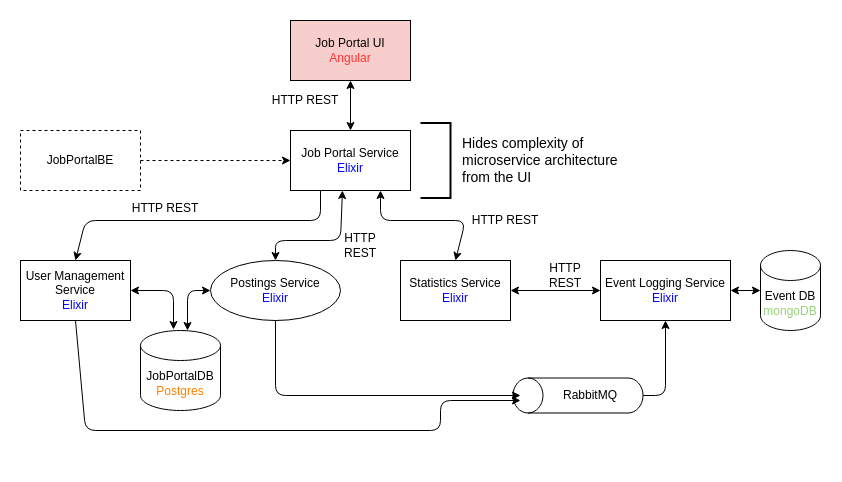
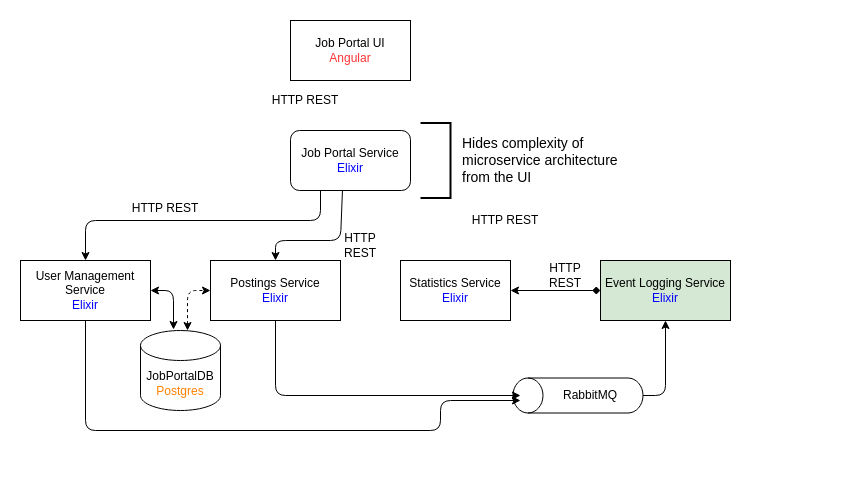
node "Job Portal UI Angular": fillcolor #f8cecc -> #ffffff
edge "Job Portal UI Angular" -- "Job Portal Service Elixir": removed
node "JobPortalBE": removed
edge "JobPortalBE" -> "Job Portal Service Elixir": removed
node "Job Portal Service Elixir": shape rectangle -> rounded rectangle
edge "Job Portal Service Elixir" -- "Postings Service Elixir": arrowhead classic -> none
edge "Job Portal Service Elixir" -- "Statistics Service Elixir": removed
node "User Management Service Elixir": size 110x60 -> 130x60
node "Postings Service Elixir": shape ellipse -> rectangle
edge "Statistics Service Elixir" -- "Event Logging Service Elixir": arrowhead classic -> diamond
node "Event Logging Service Elixir": fillcolor #ffffff -> #d5e8d4
edge "Event Logging Service Elixir" -- "Event DB mongoDB": removed
node "Event DB mongoDB": removed
edge "Postings Service Elixir" -- "JobPortalDB Postgres": style solid -> dashed
